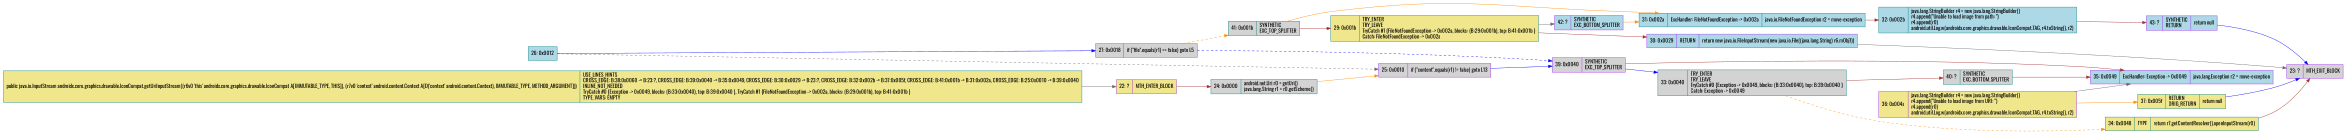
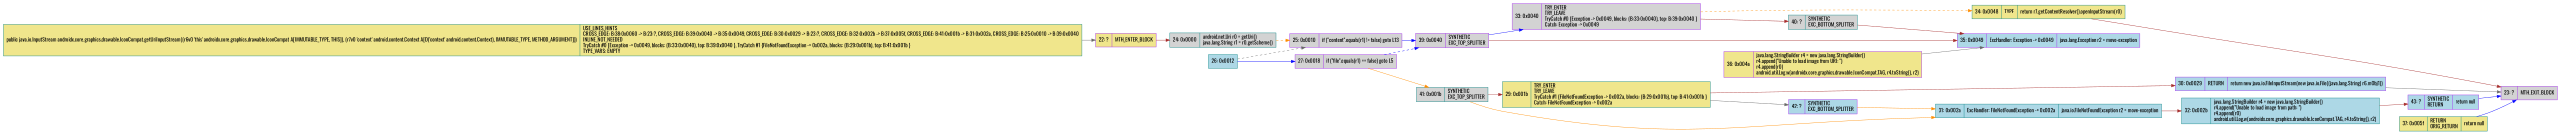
edge "27: 0x0018" -> "41: 0x001b": style dashed -> solid
edge "24: 0x0000" -> "25: 0x0010": style solid -> dashed
node "33: 0x0040": color teal -> purple
edge "36: 0x004a" -> "37: 0x005f": removed
